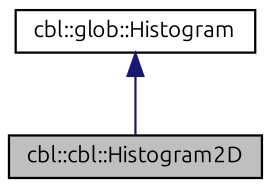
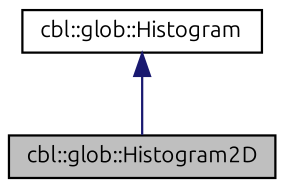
node "cbl::cbl::Histogram2D": label "cbl::cbl::Histogram2D" -> "cbl::glob::Histogram2D"
